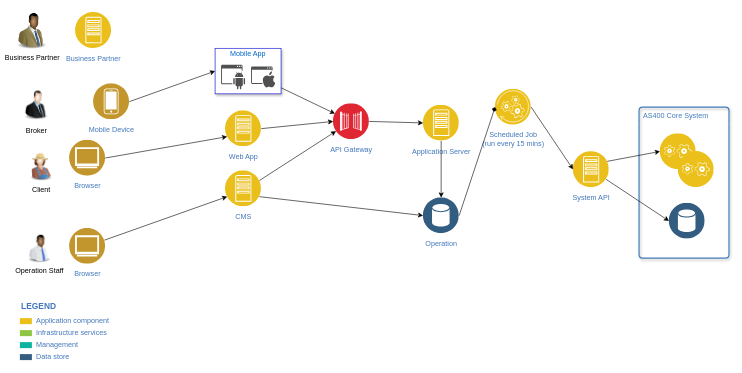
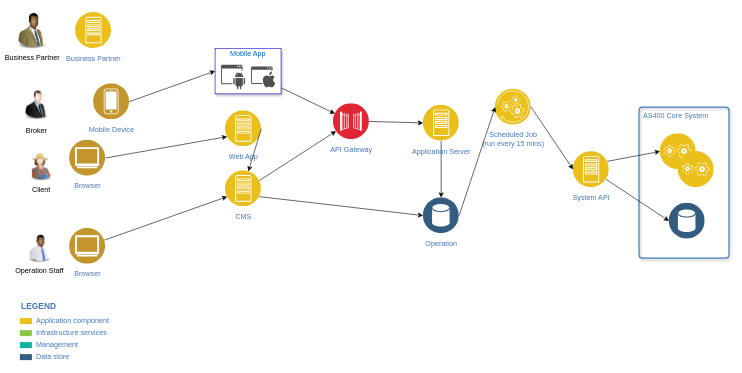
edge "Operation" -> "Scheduled Job (run every 15 mins)": arrowhead diamond -> classic
edge "Web App" -> "API Gateway": now "Web App" -> "CMS"
